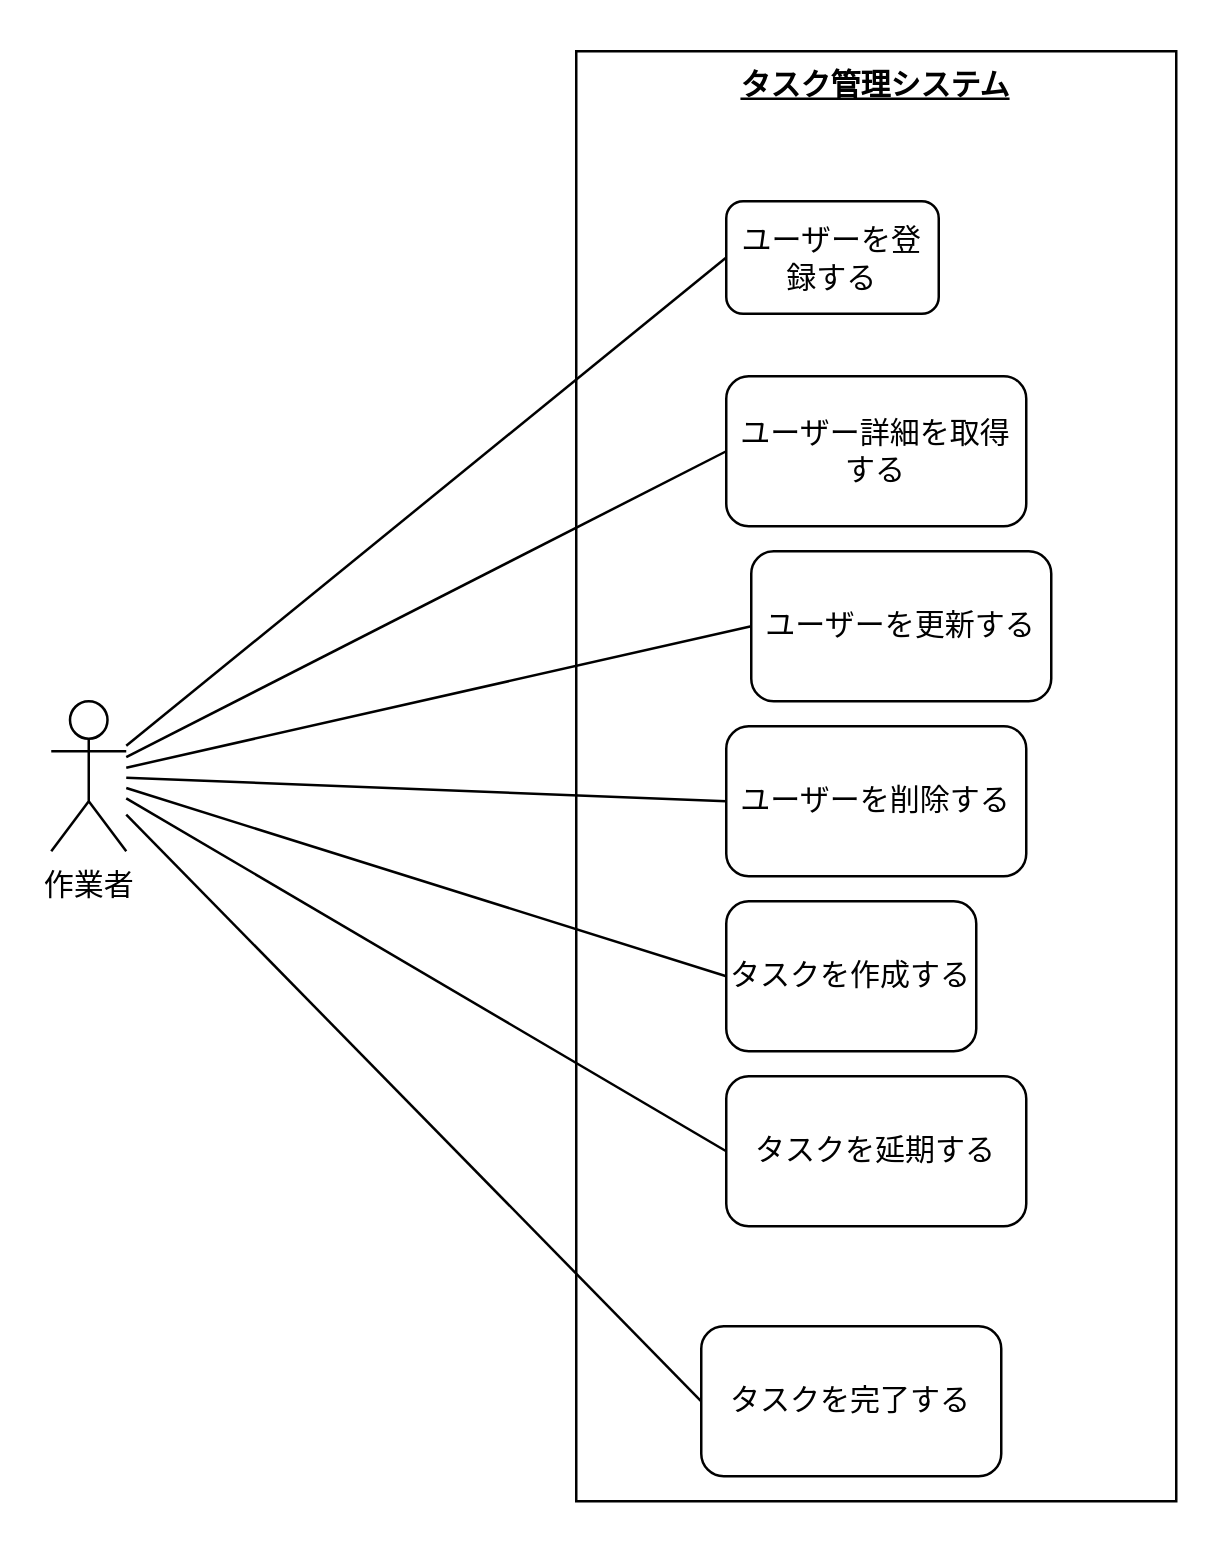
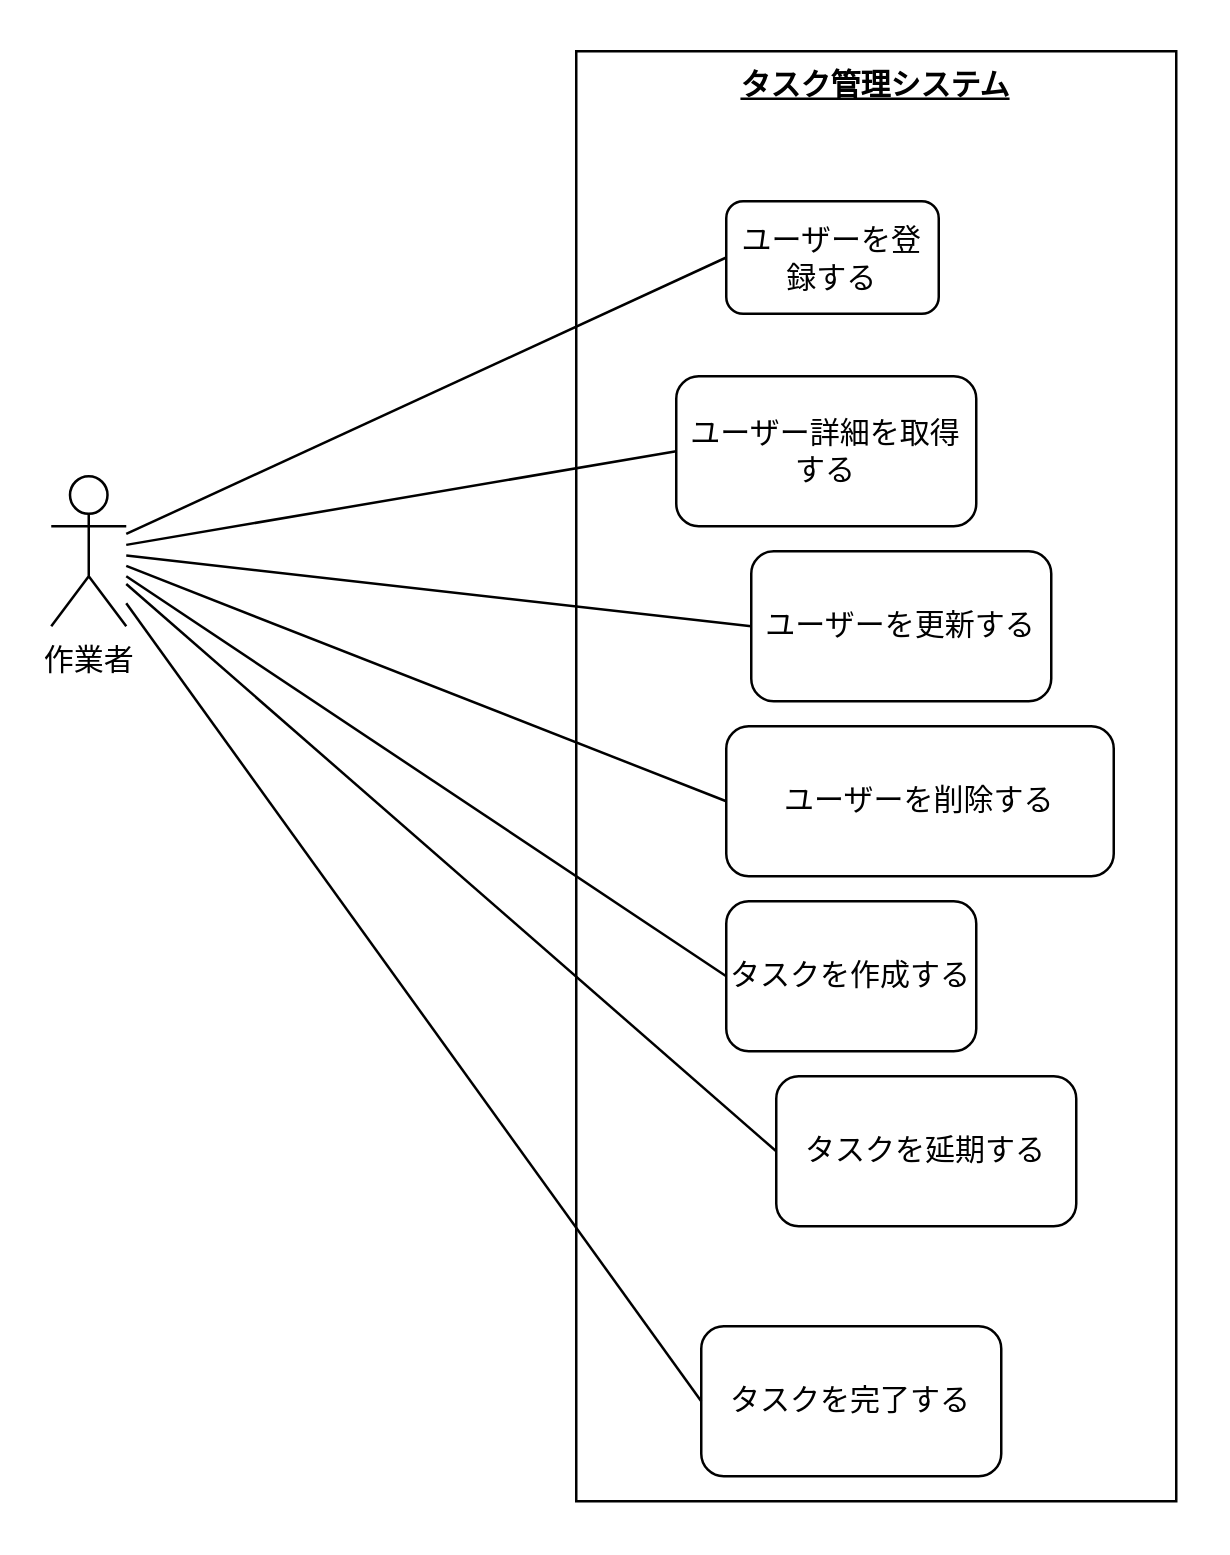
node "ユーザー詳細を取得する": moved (876, 451) -> (826, 451)
node "作業者": moved (89, 776) -> (89, 551)
node "ユーザーを削除する": size 300x150 -> 388x150
node "タスクを延期する": moved (876, 1151) -> (926, 1151)
